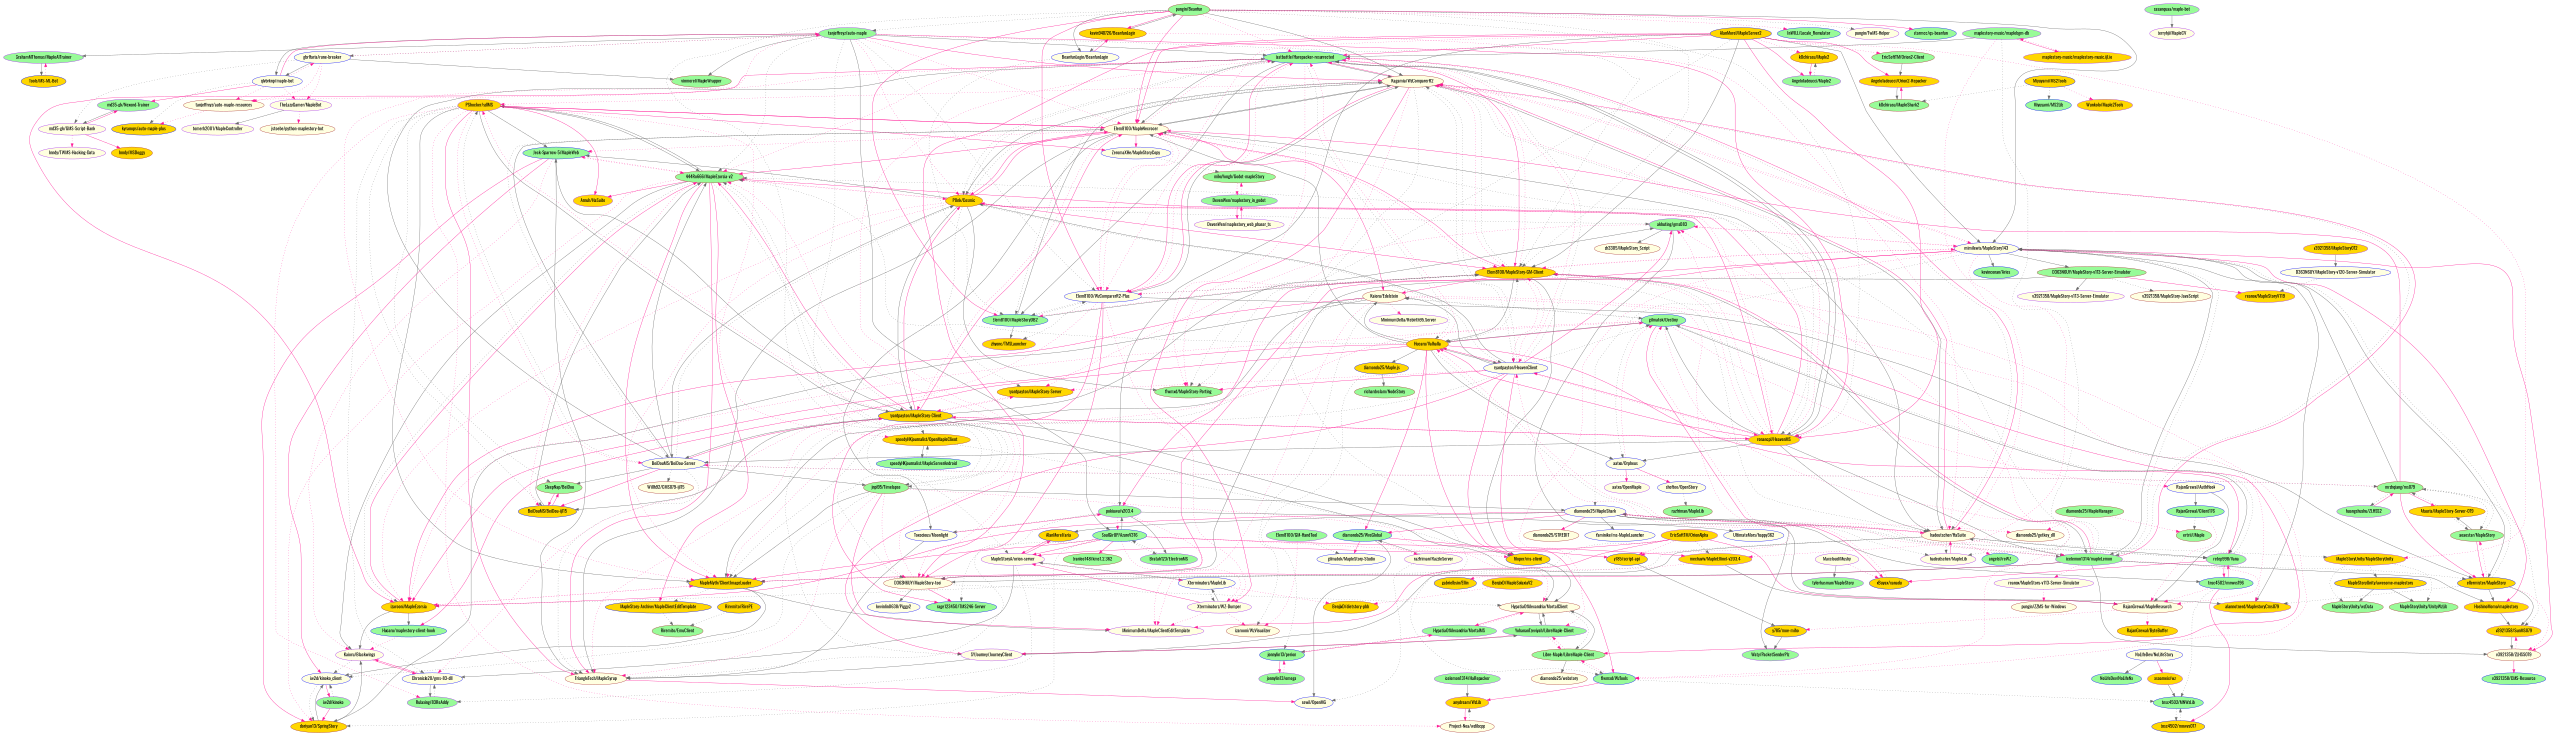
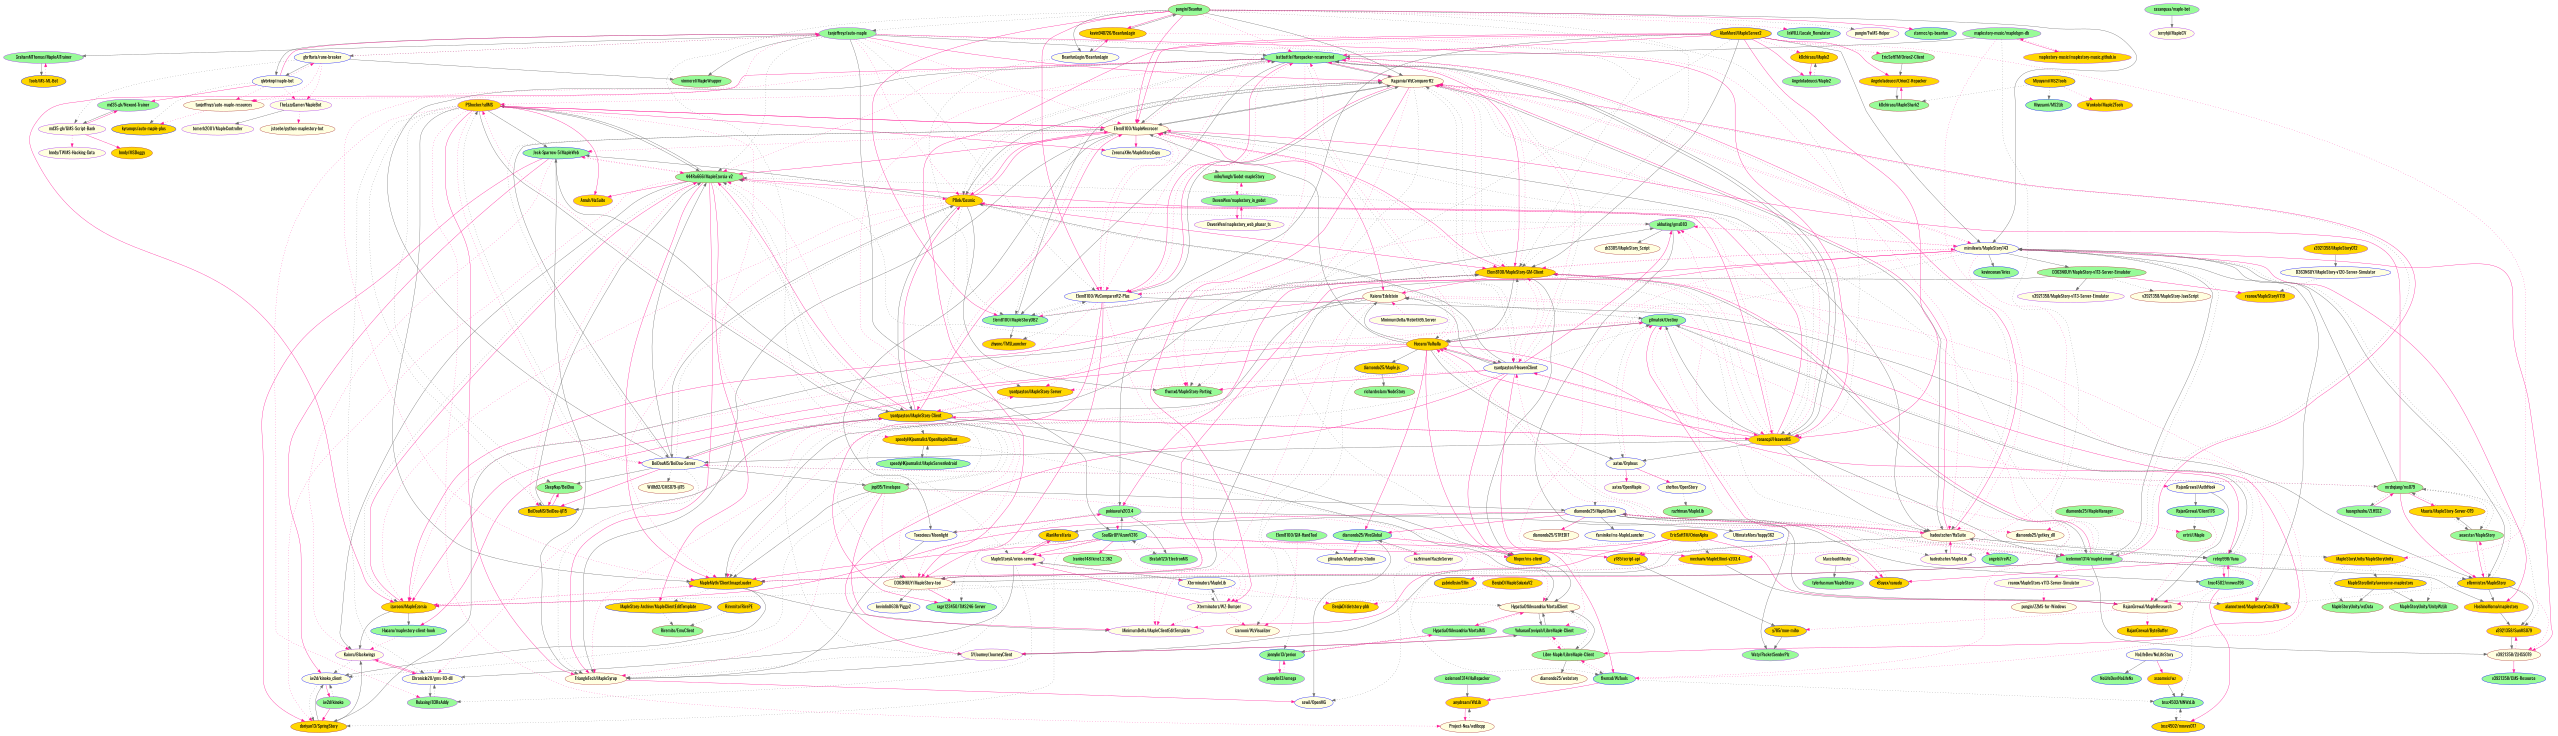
node "maplestory-music/maplestory-music.ijl.io": label "maplestory-music/maplestory-music.ijl.io" -> "maplestory-music/maplestory-music.github.io"
edge "Kaioru/Edelstein" -> "MinimumDelta/Rebirth95.Server": reversed
edge "tanjeffreyz/auto-maple" -> "jnpl95/Timelapse": removed
